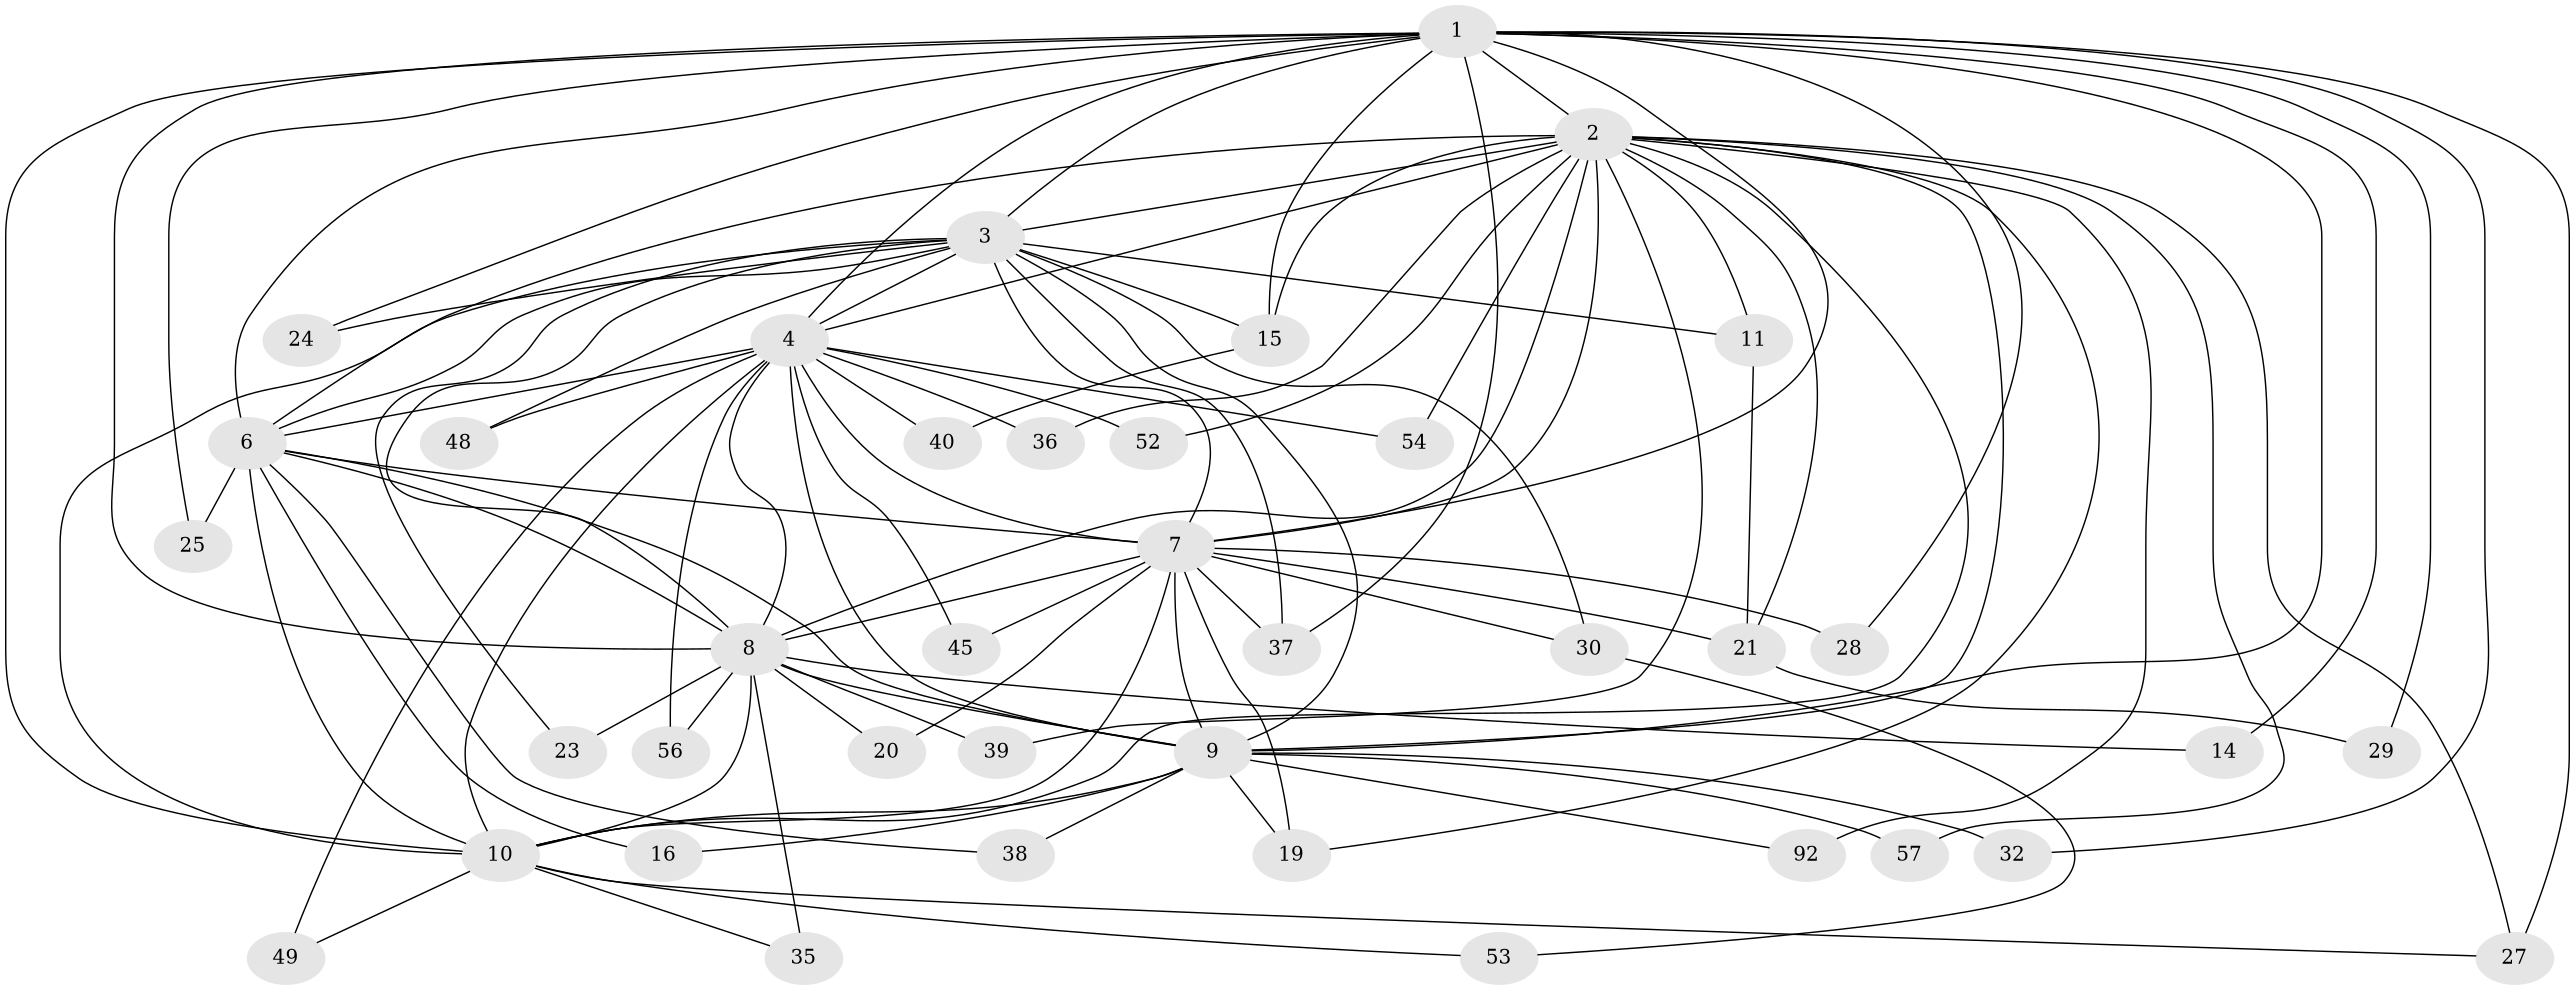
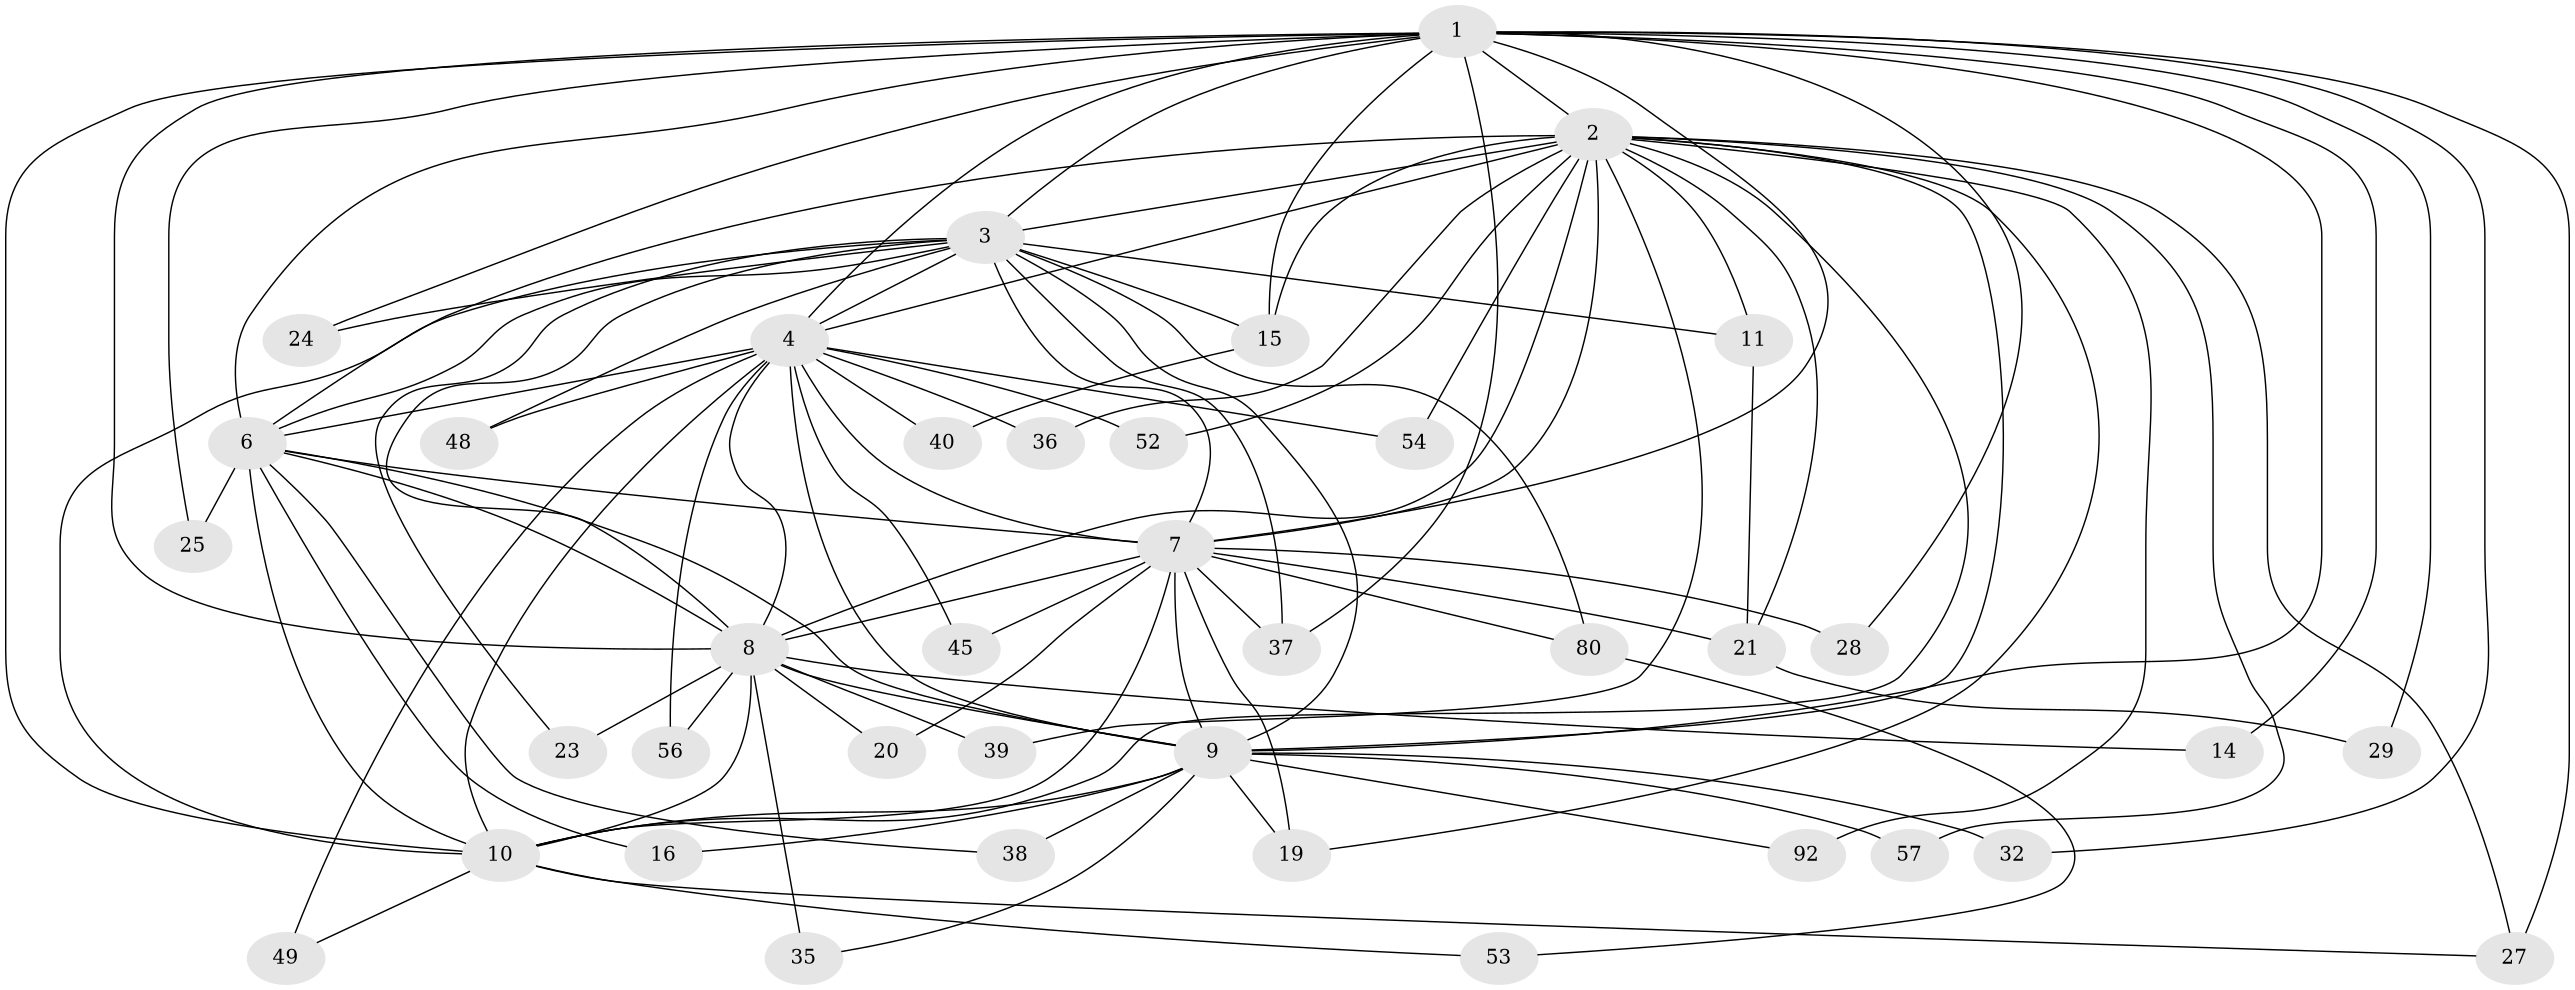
node "30": label "30" -> "80"
edge "10" -- "35": now "9" -- "35"
